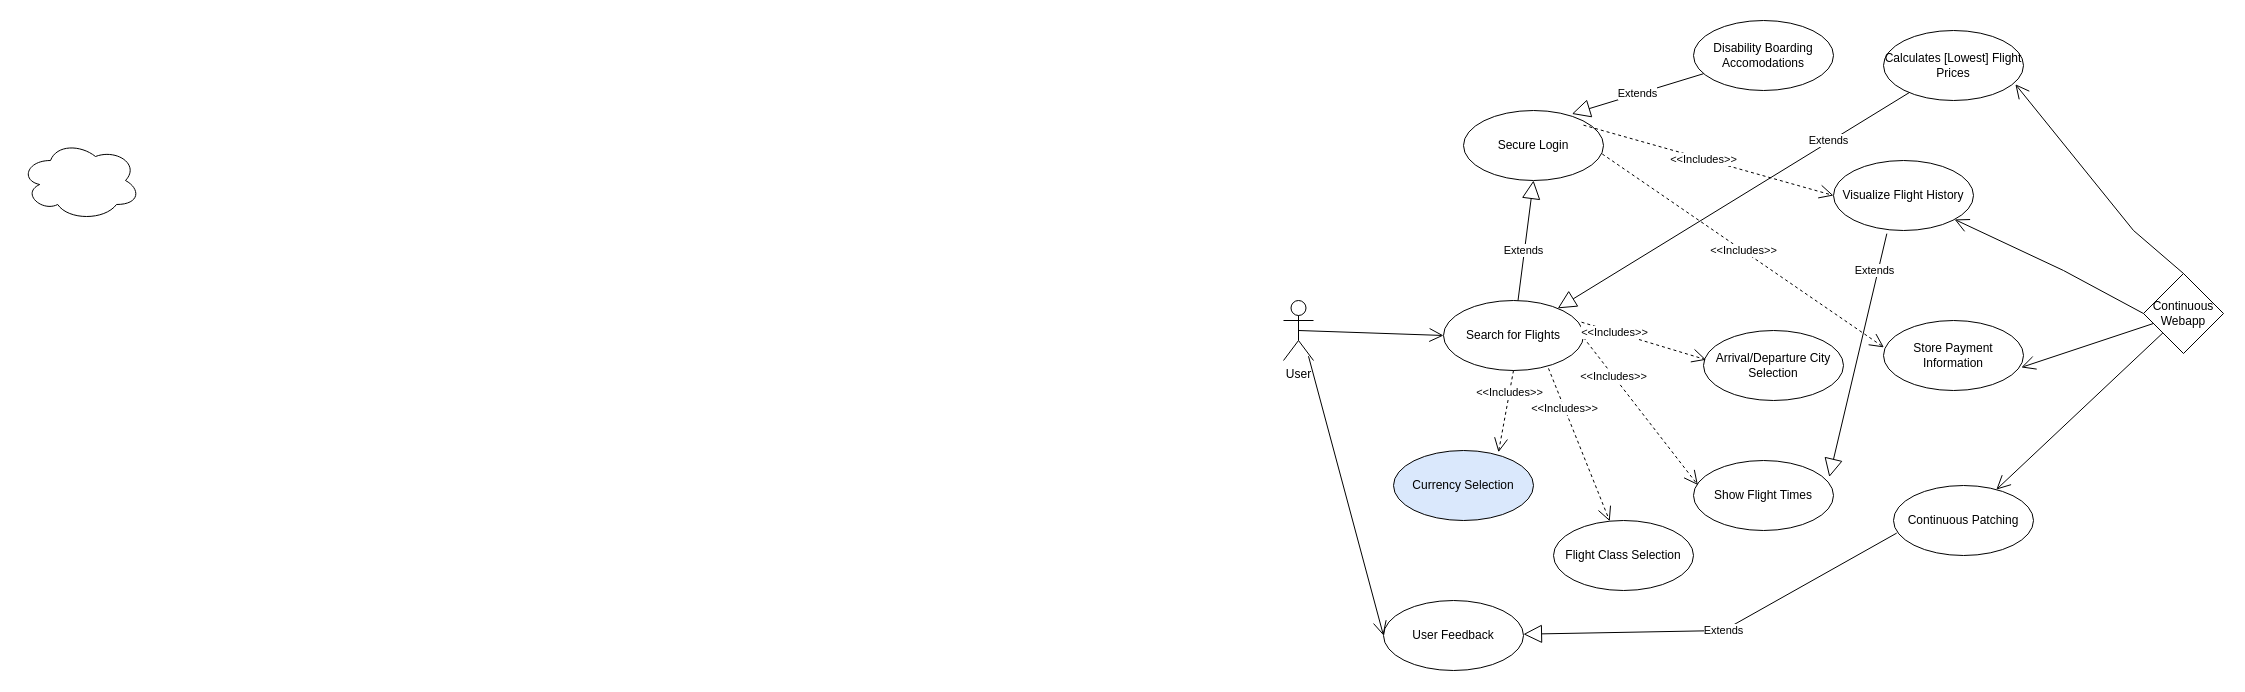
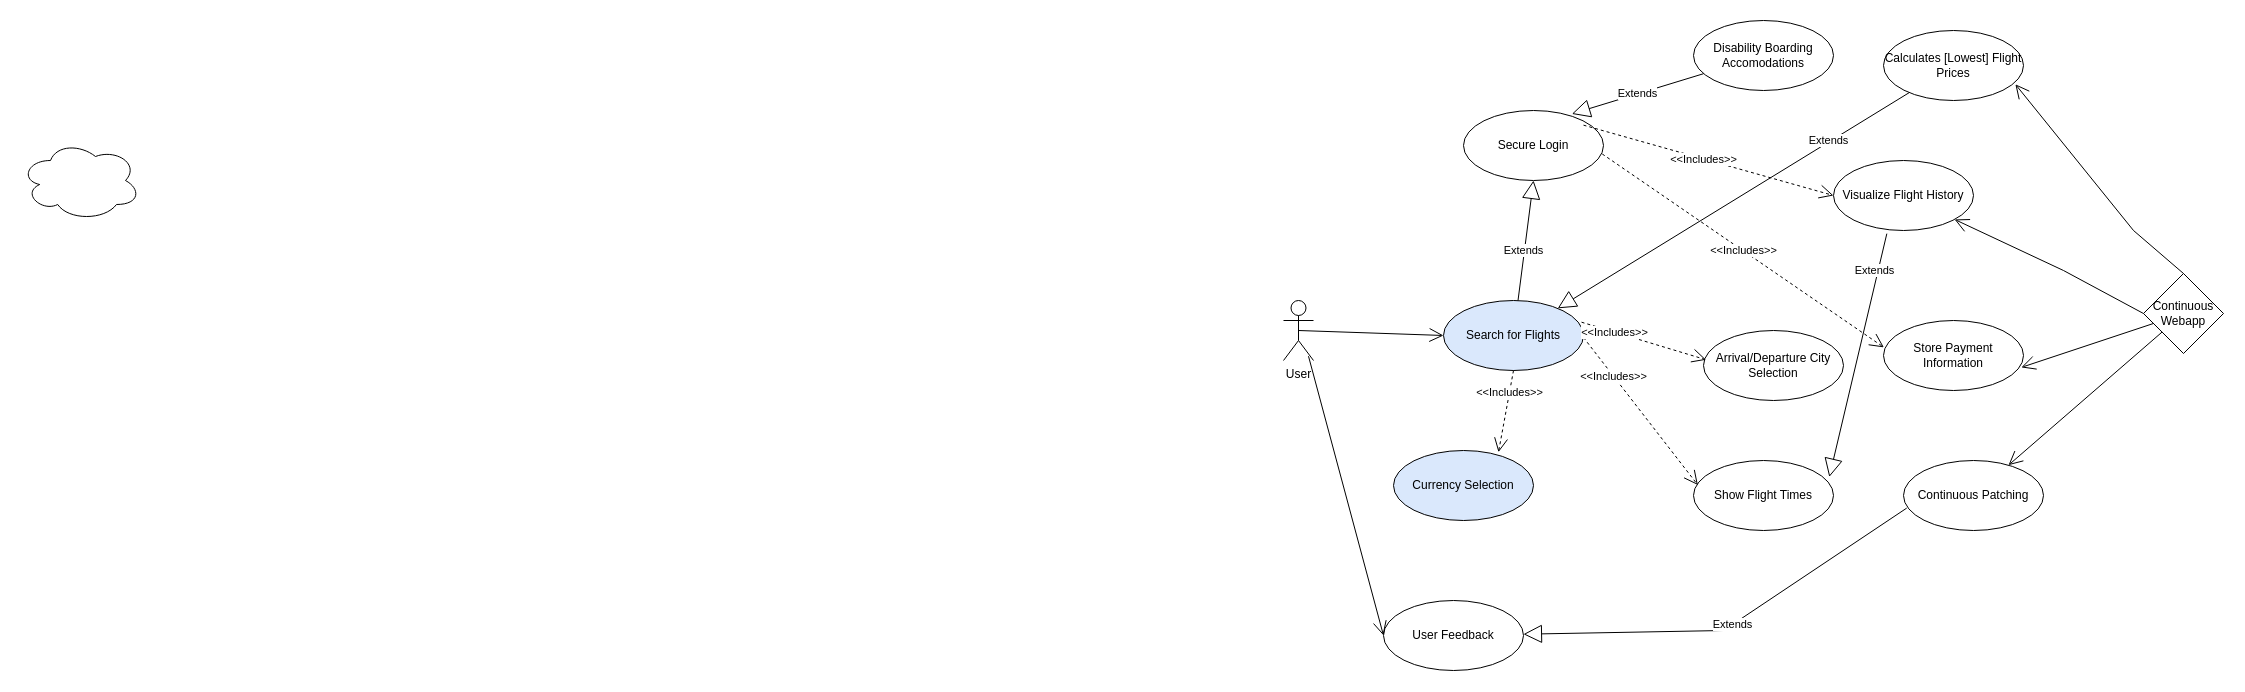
node "Search for Flights": fillcolor #ffffff -> #dae8fc
edge "Search for Flights" -> "Flight Class Selection": removed, label "<<Includes>>"
node "Continuous Patching": moved (1964, 521) -> (1974, 496)
node "Flight Class Selection": removed
